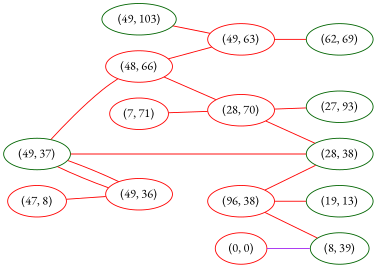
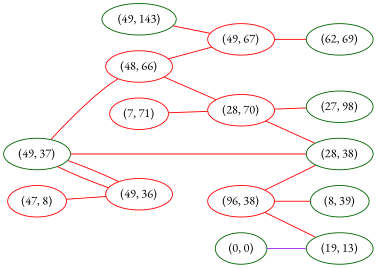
node "(49, 103)": label "(49, 103)" -> "(49, 143)"
node "(49, 63)": label "(49, 63)" -> "(49, 67)"
node "(27, 93)": label "(27, 93)" -> "(27, 98)"
node "(0, 0)": color red -> darkgreen
edge "(0, 0)" -- "(8, 39)": now "(0, 0)" -- "(19, 13)"
